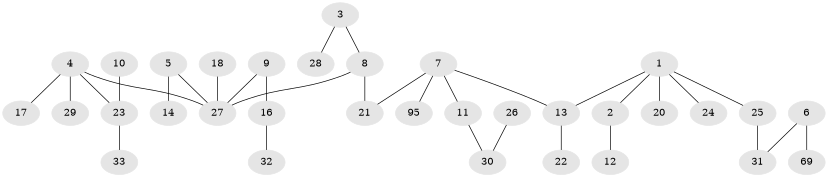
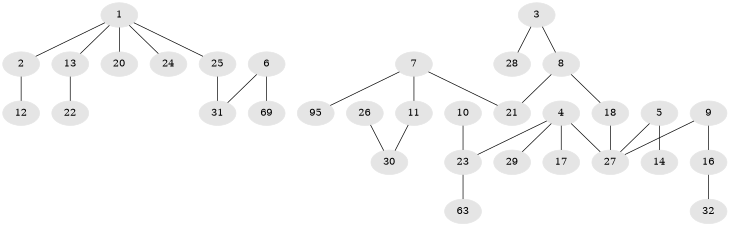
edge "7" -- "13": removed
edge "8" -- "27": now "8" -- "18"
node "33": label "33" -> "63"
